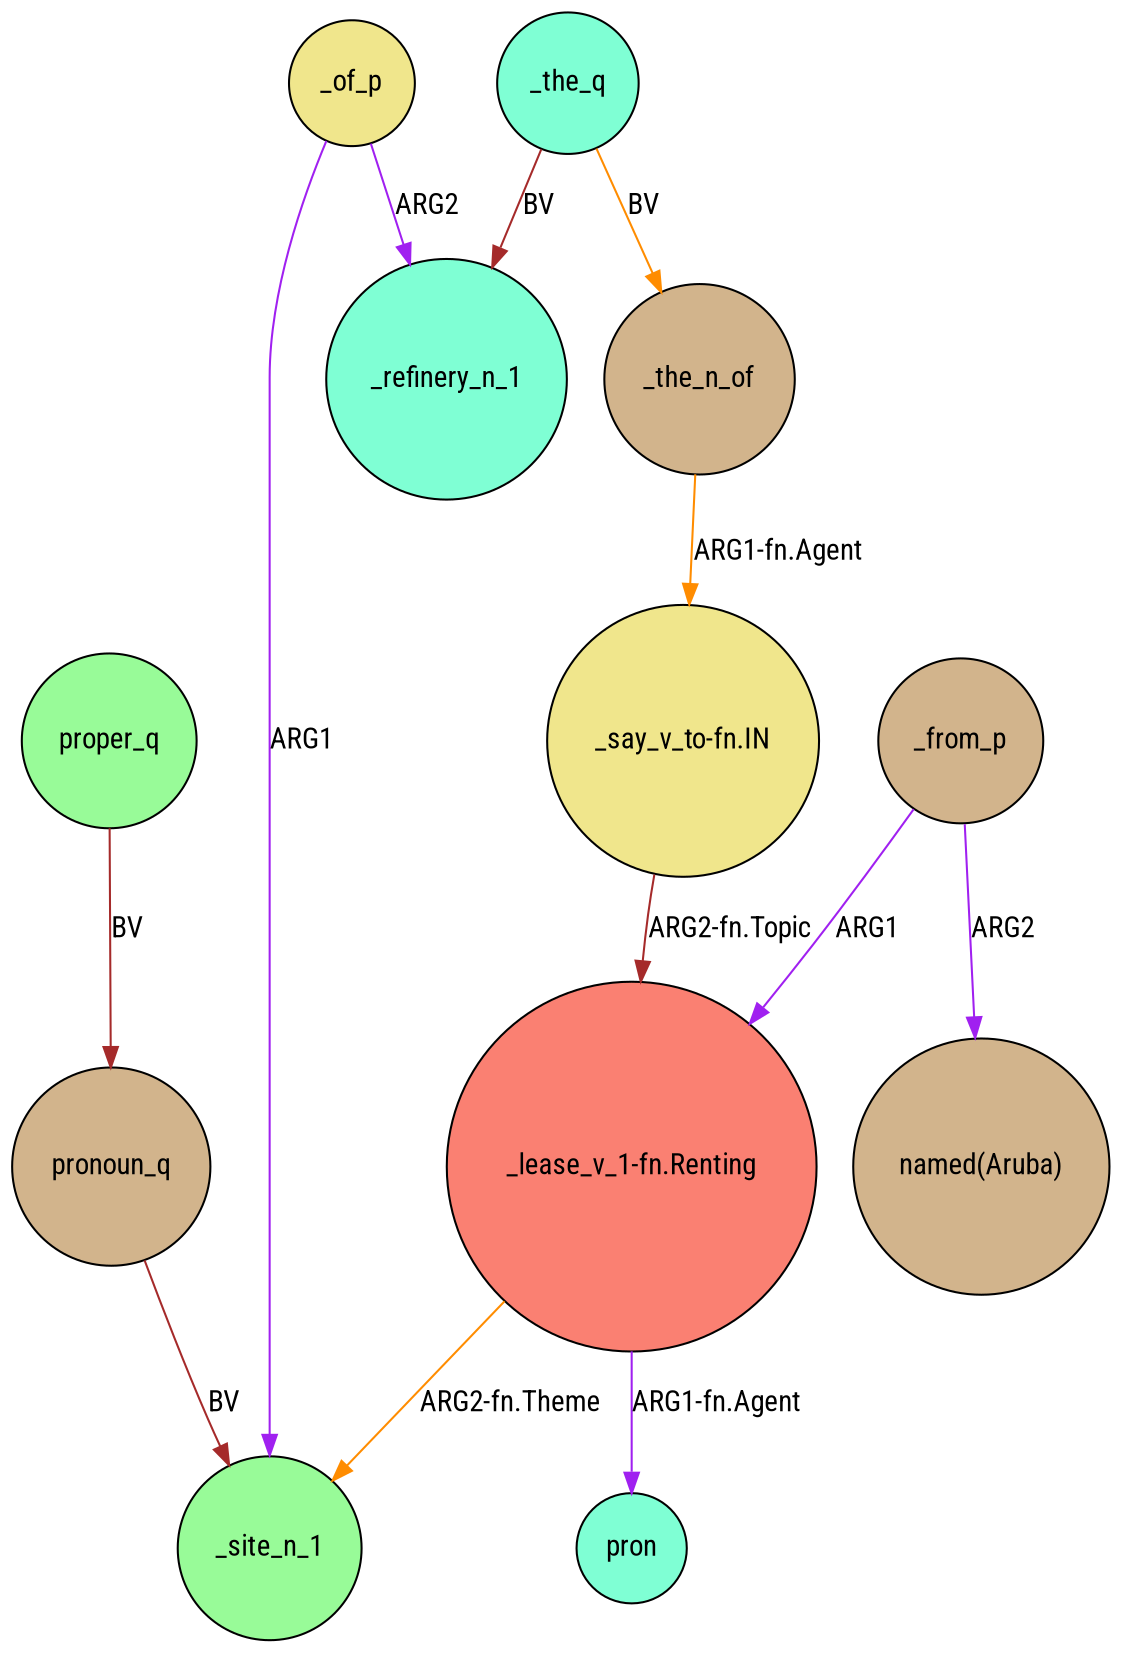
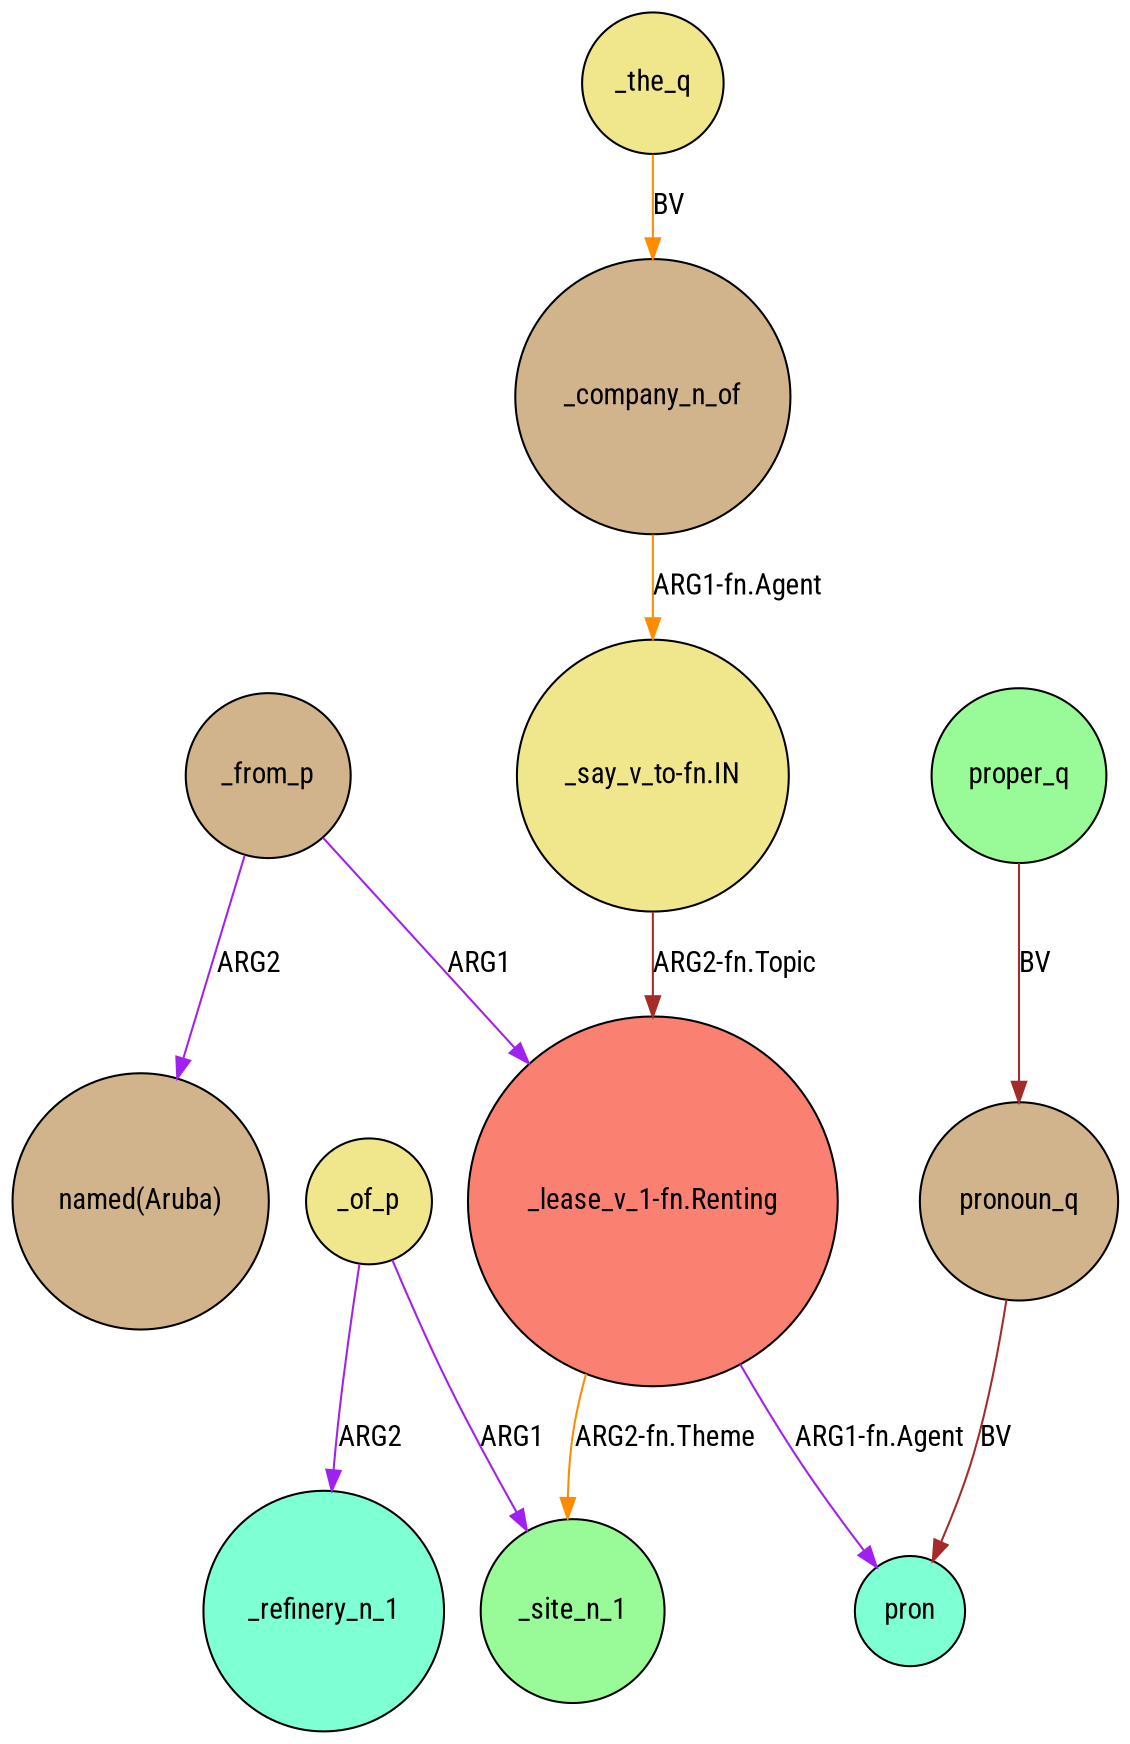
node "_the_q": fillcolor aquamarine -> khaki
edge "_the_q" -> "_refinery_n_1": removed, label "BV"
node "_the_n_of": label "_the_n_of" -> "_company_n_of"
edge "pronoun_q" -> "_site_n_1": now "pronoun_q" -> "pron"
